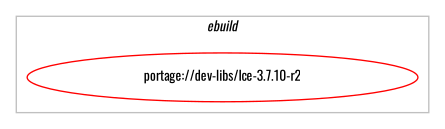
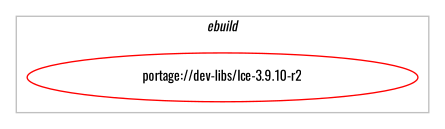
node "portage://dev-libs/Ice-3.7.10-r2": label "portage://dev-libs/Ice-3.7.10-r2" -> "portage://dev-libs/Ice-3.9.10-r2"
